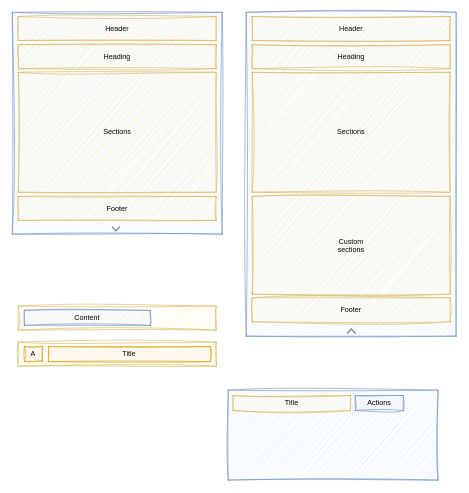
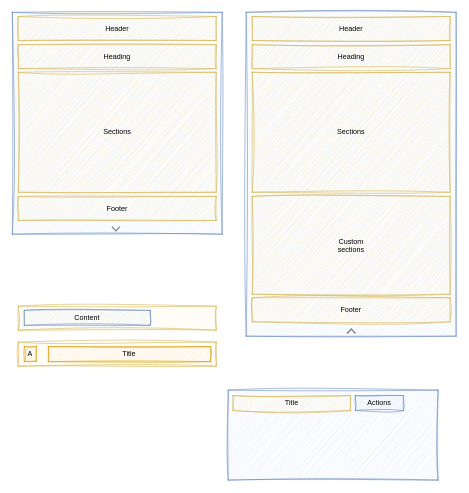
node "A": size 18x15 -> 12x15
